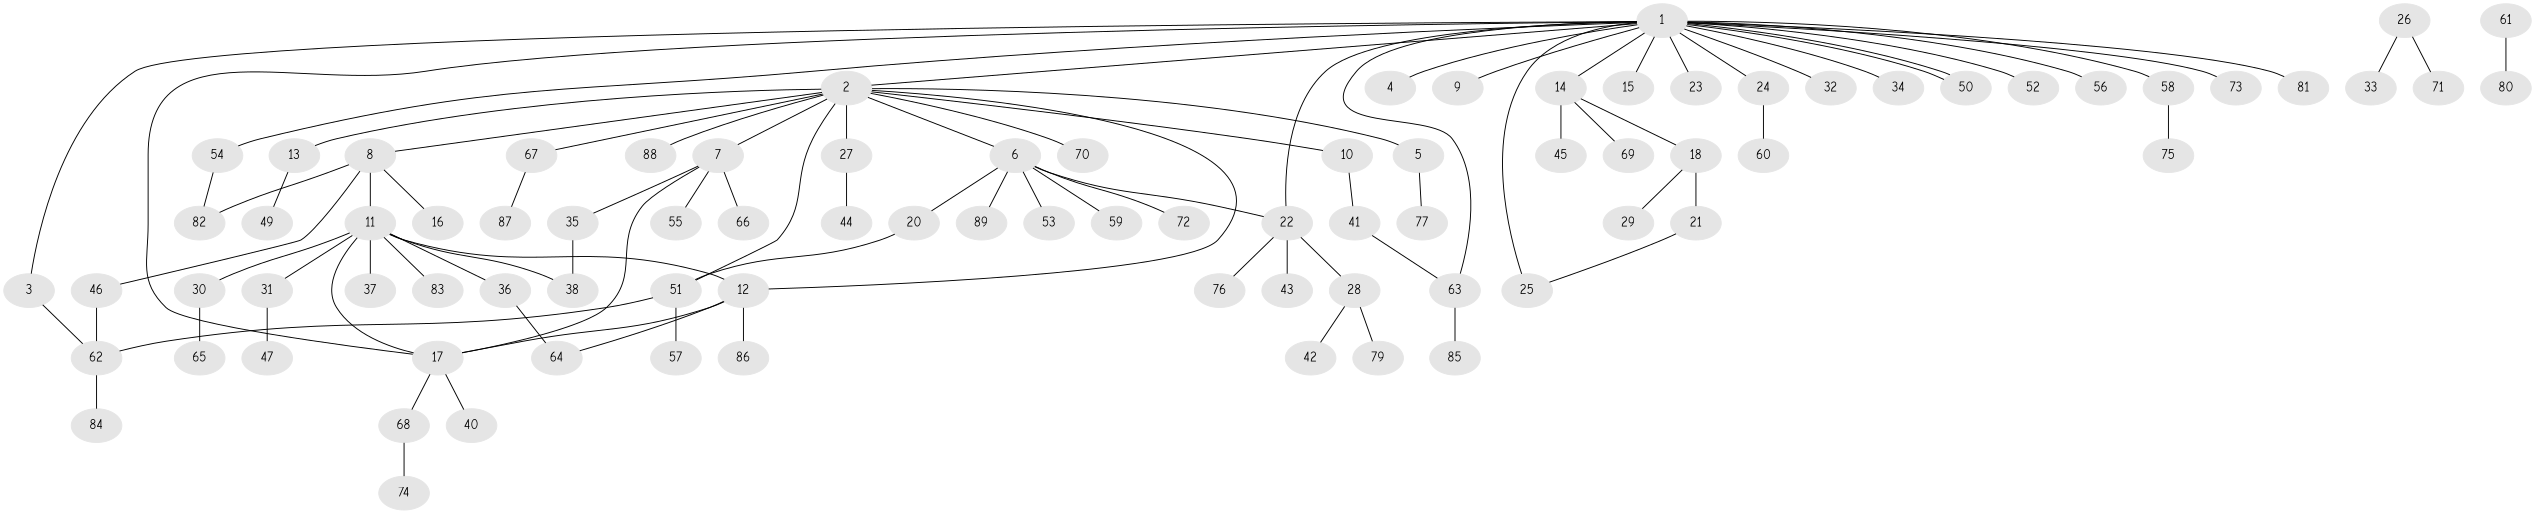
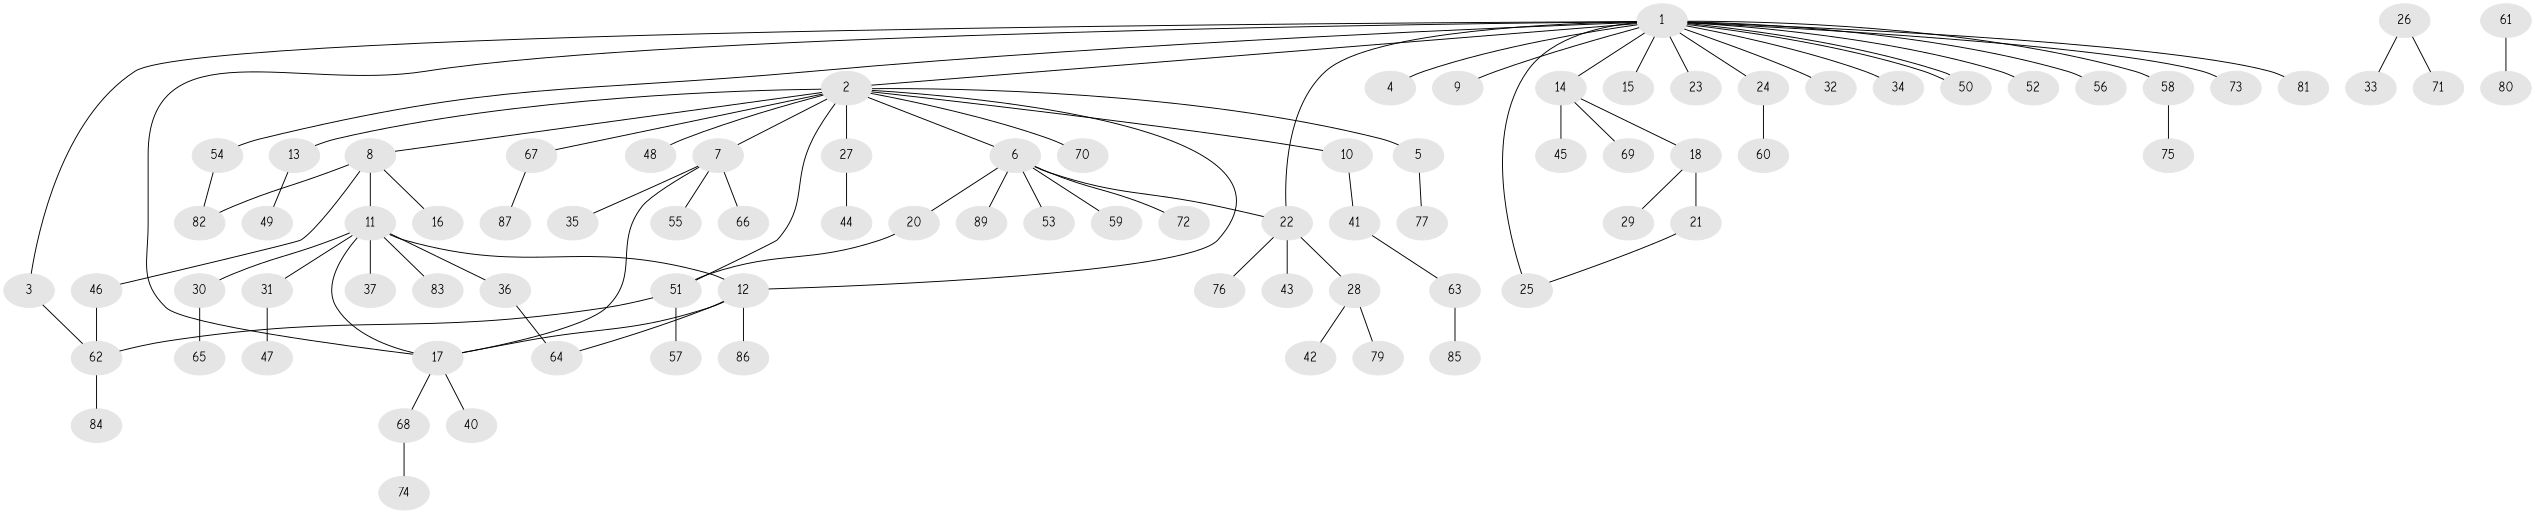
edge "1" -- "63": removed
node "88": label "88" -> "48"
node "38": removed
